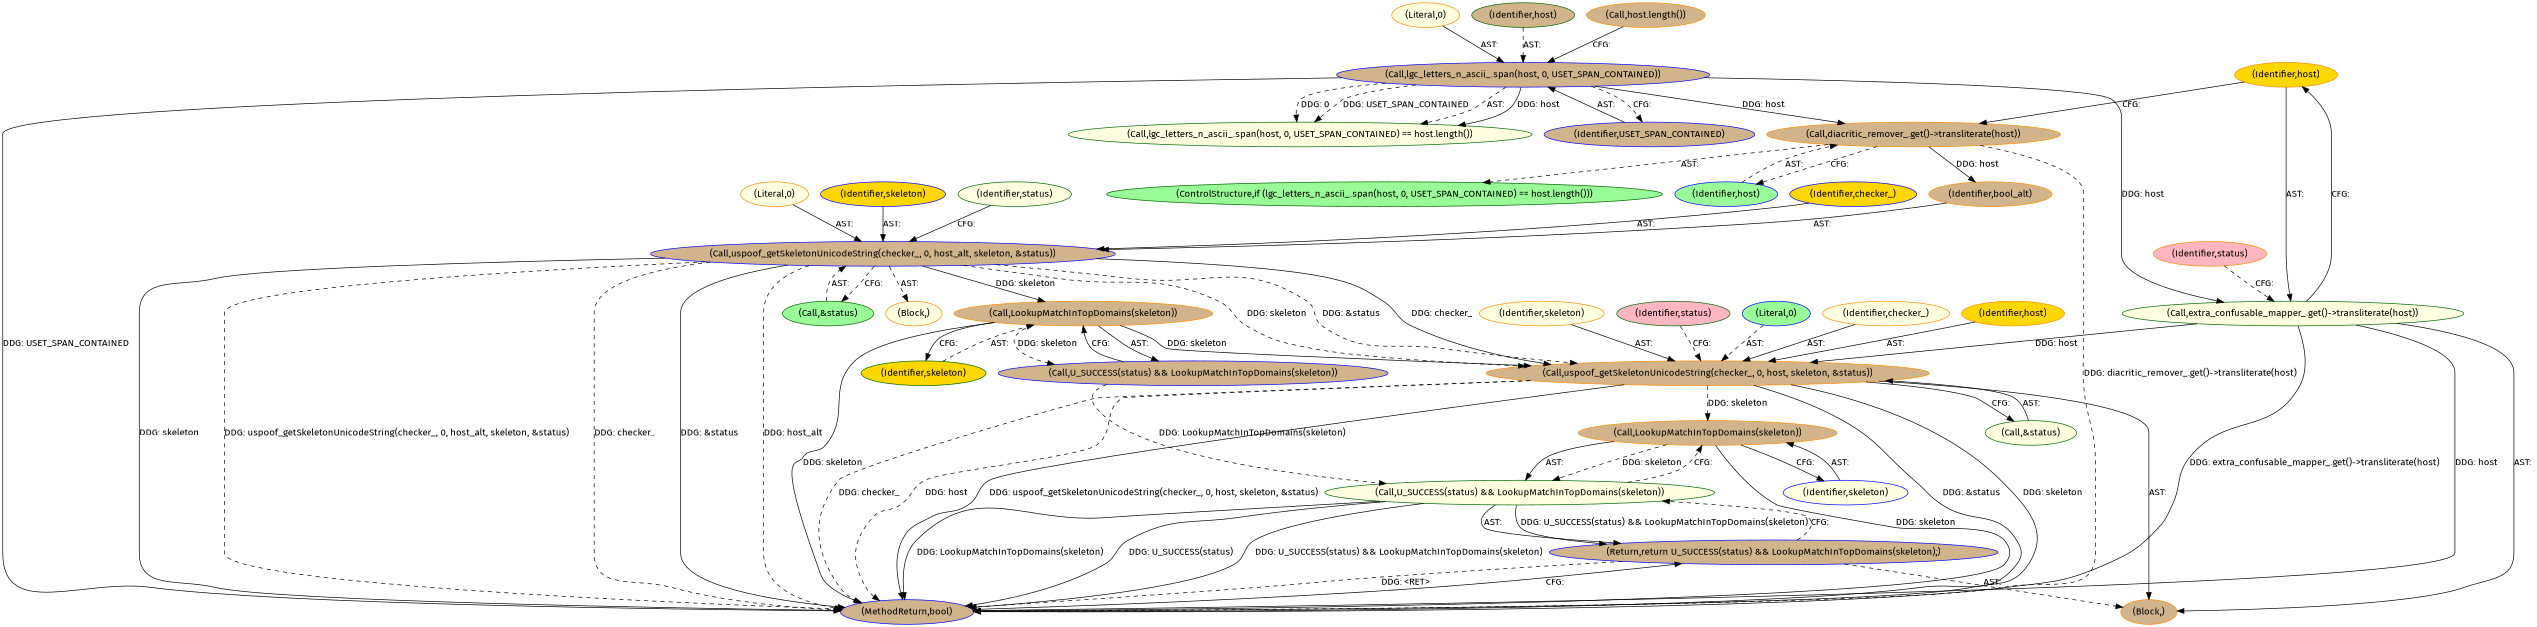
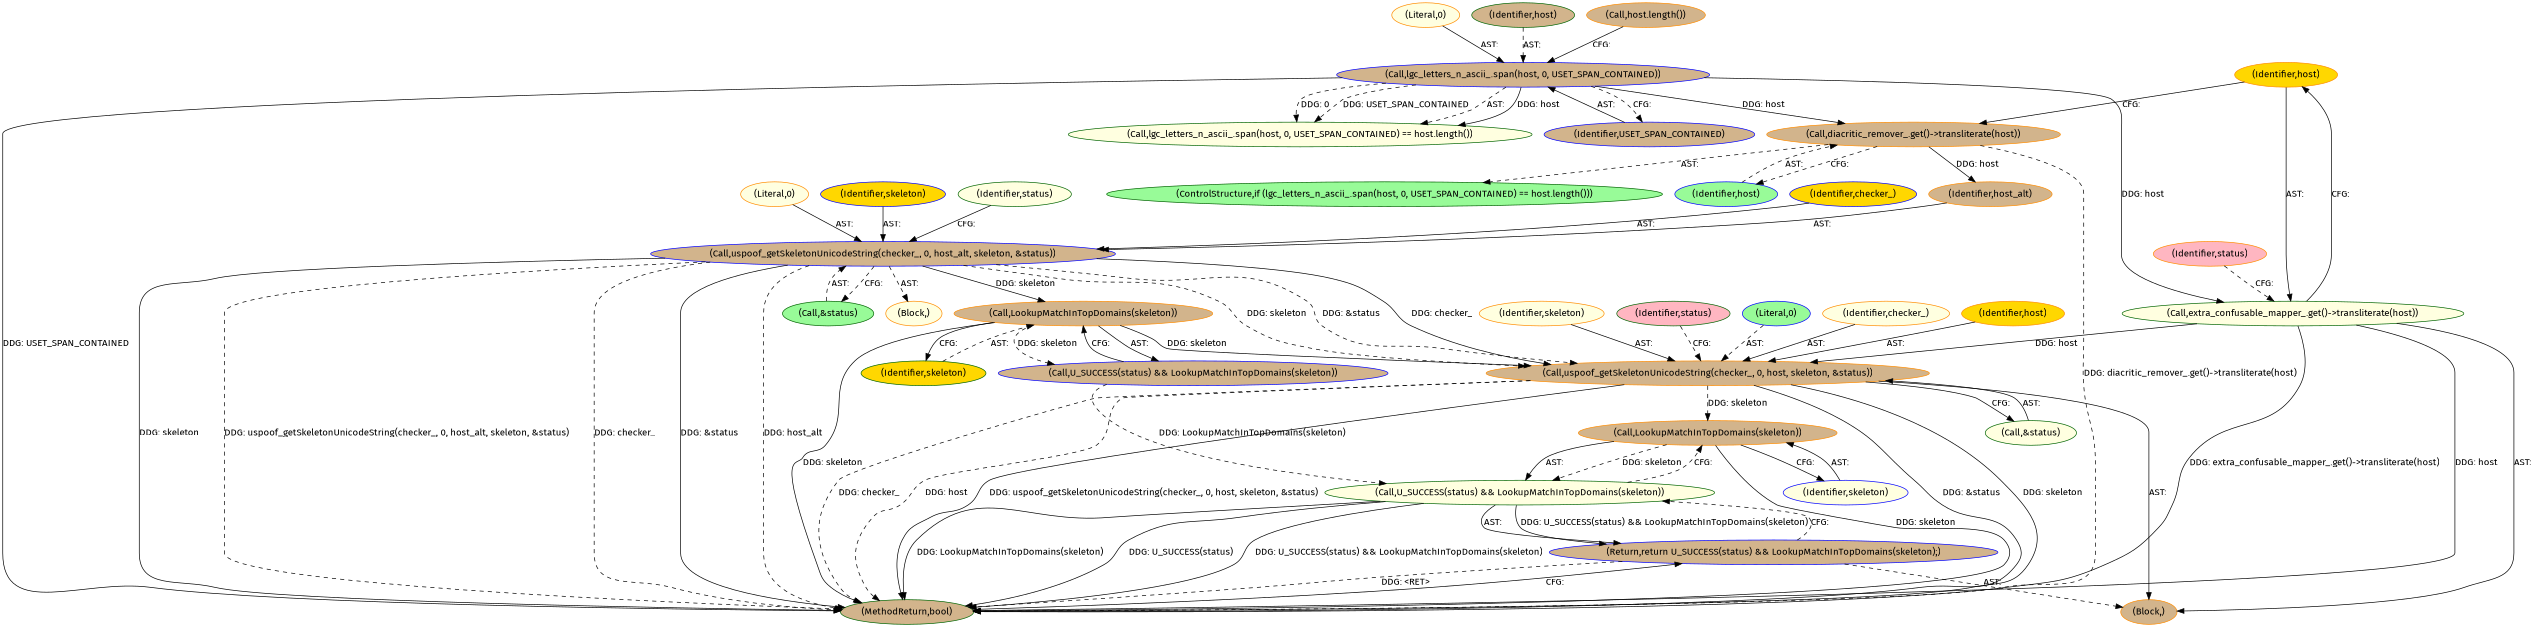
node "(Identifier,bool_alt)": label "(Identifier,bool_alt)" -> "(Identifier,host_alt)"
node "(MethodReturn,bool)": color blue -> darkgreen
